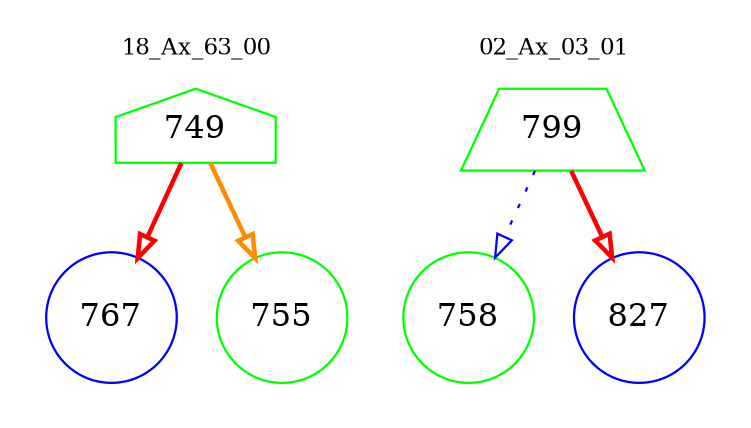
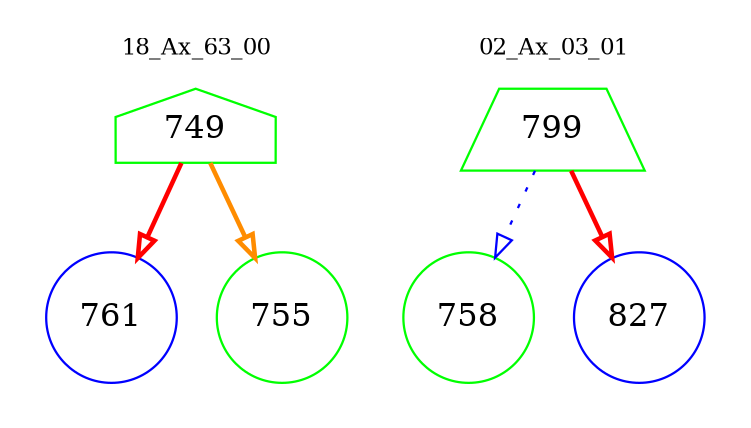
node "767": label "767" -> "761"
